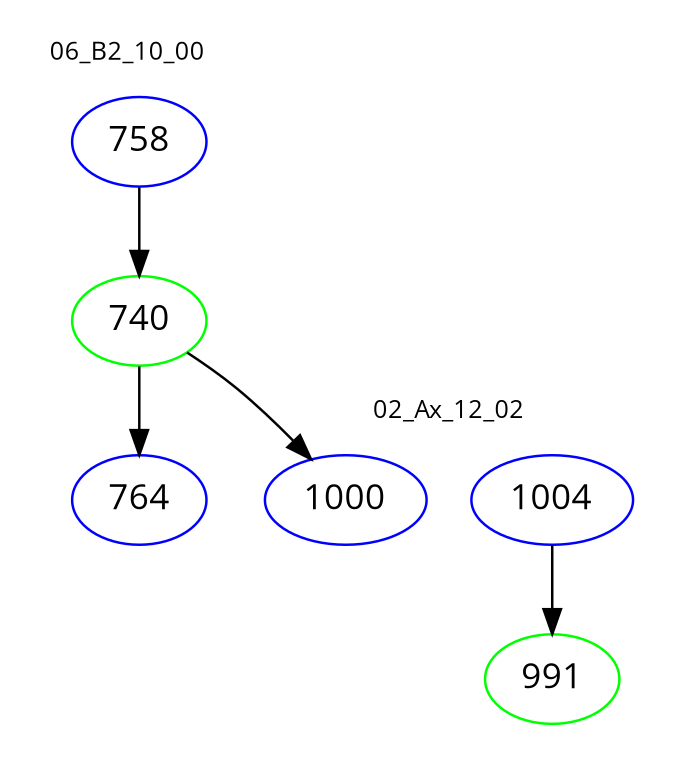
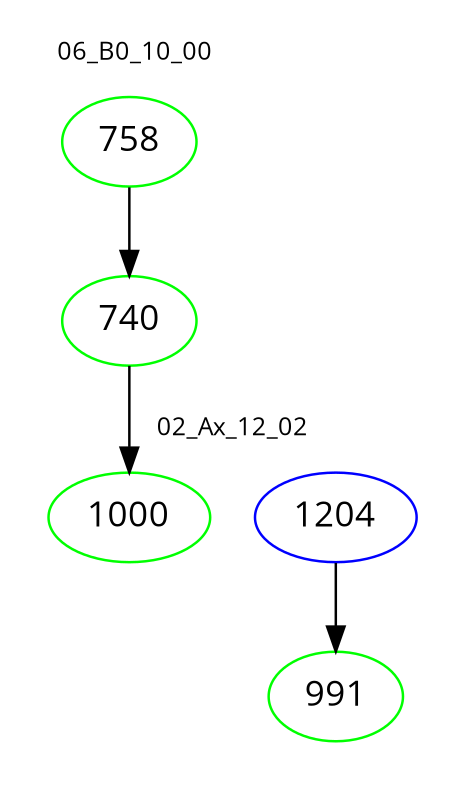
cluster "06_B2_10_00": label "06_B2_10_00" -> "06_B0_10_00"
node "758": color blue -> green
node "764": removed
node "1000": color blue -> green
node "1004": label "1004" -> "1204"
